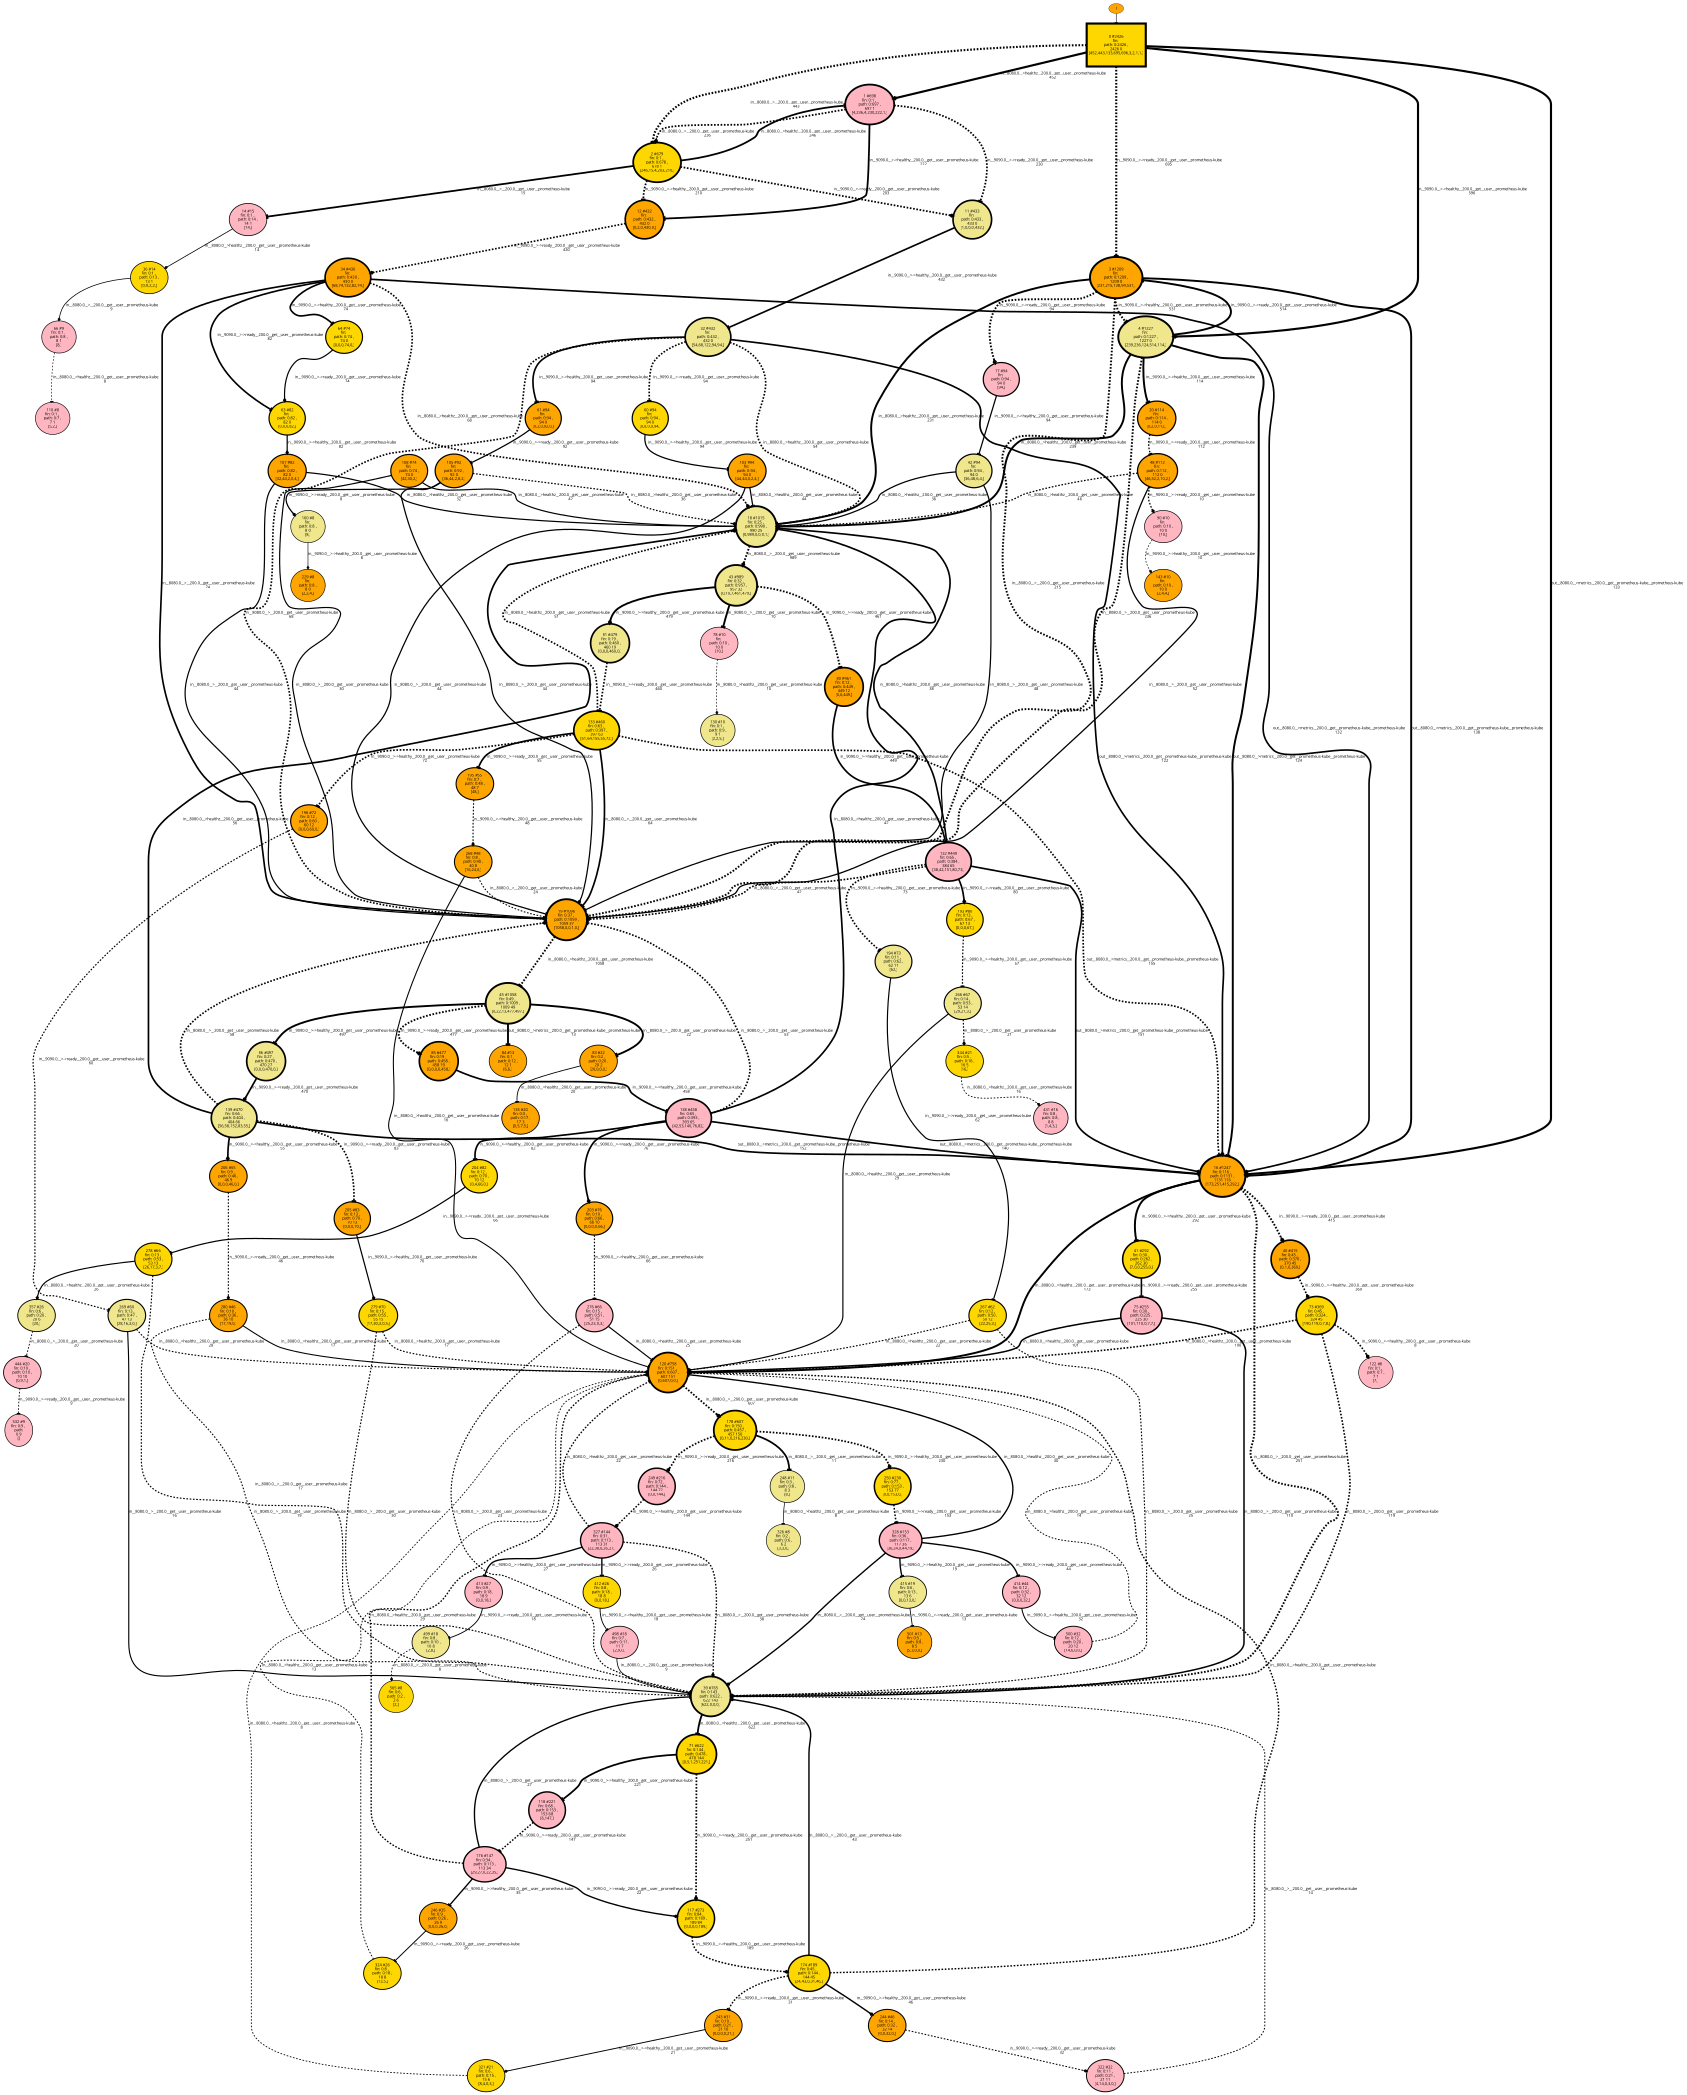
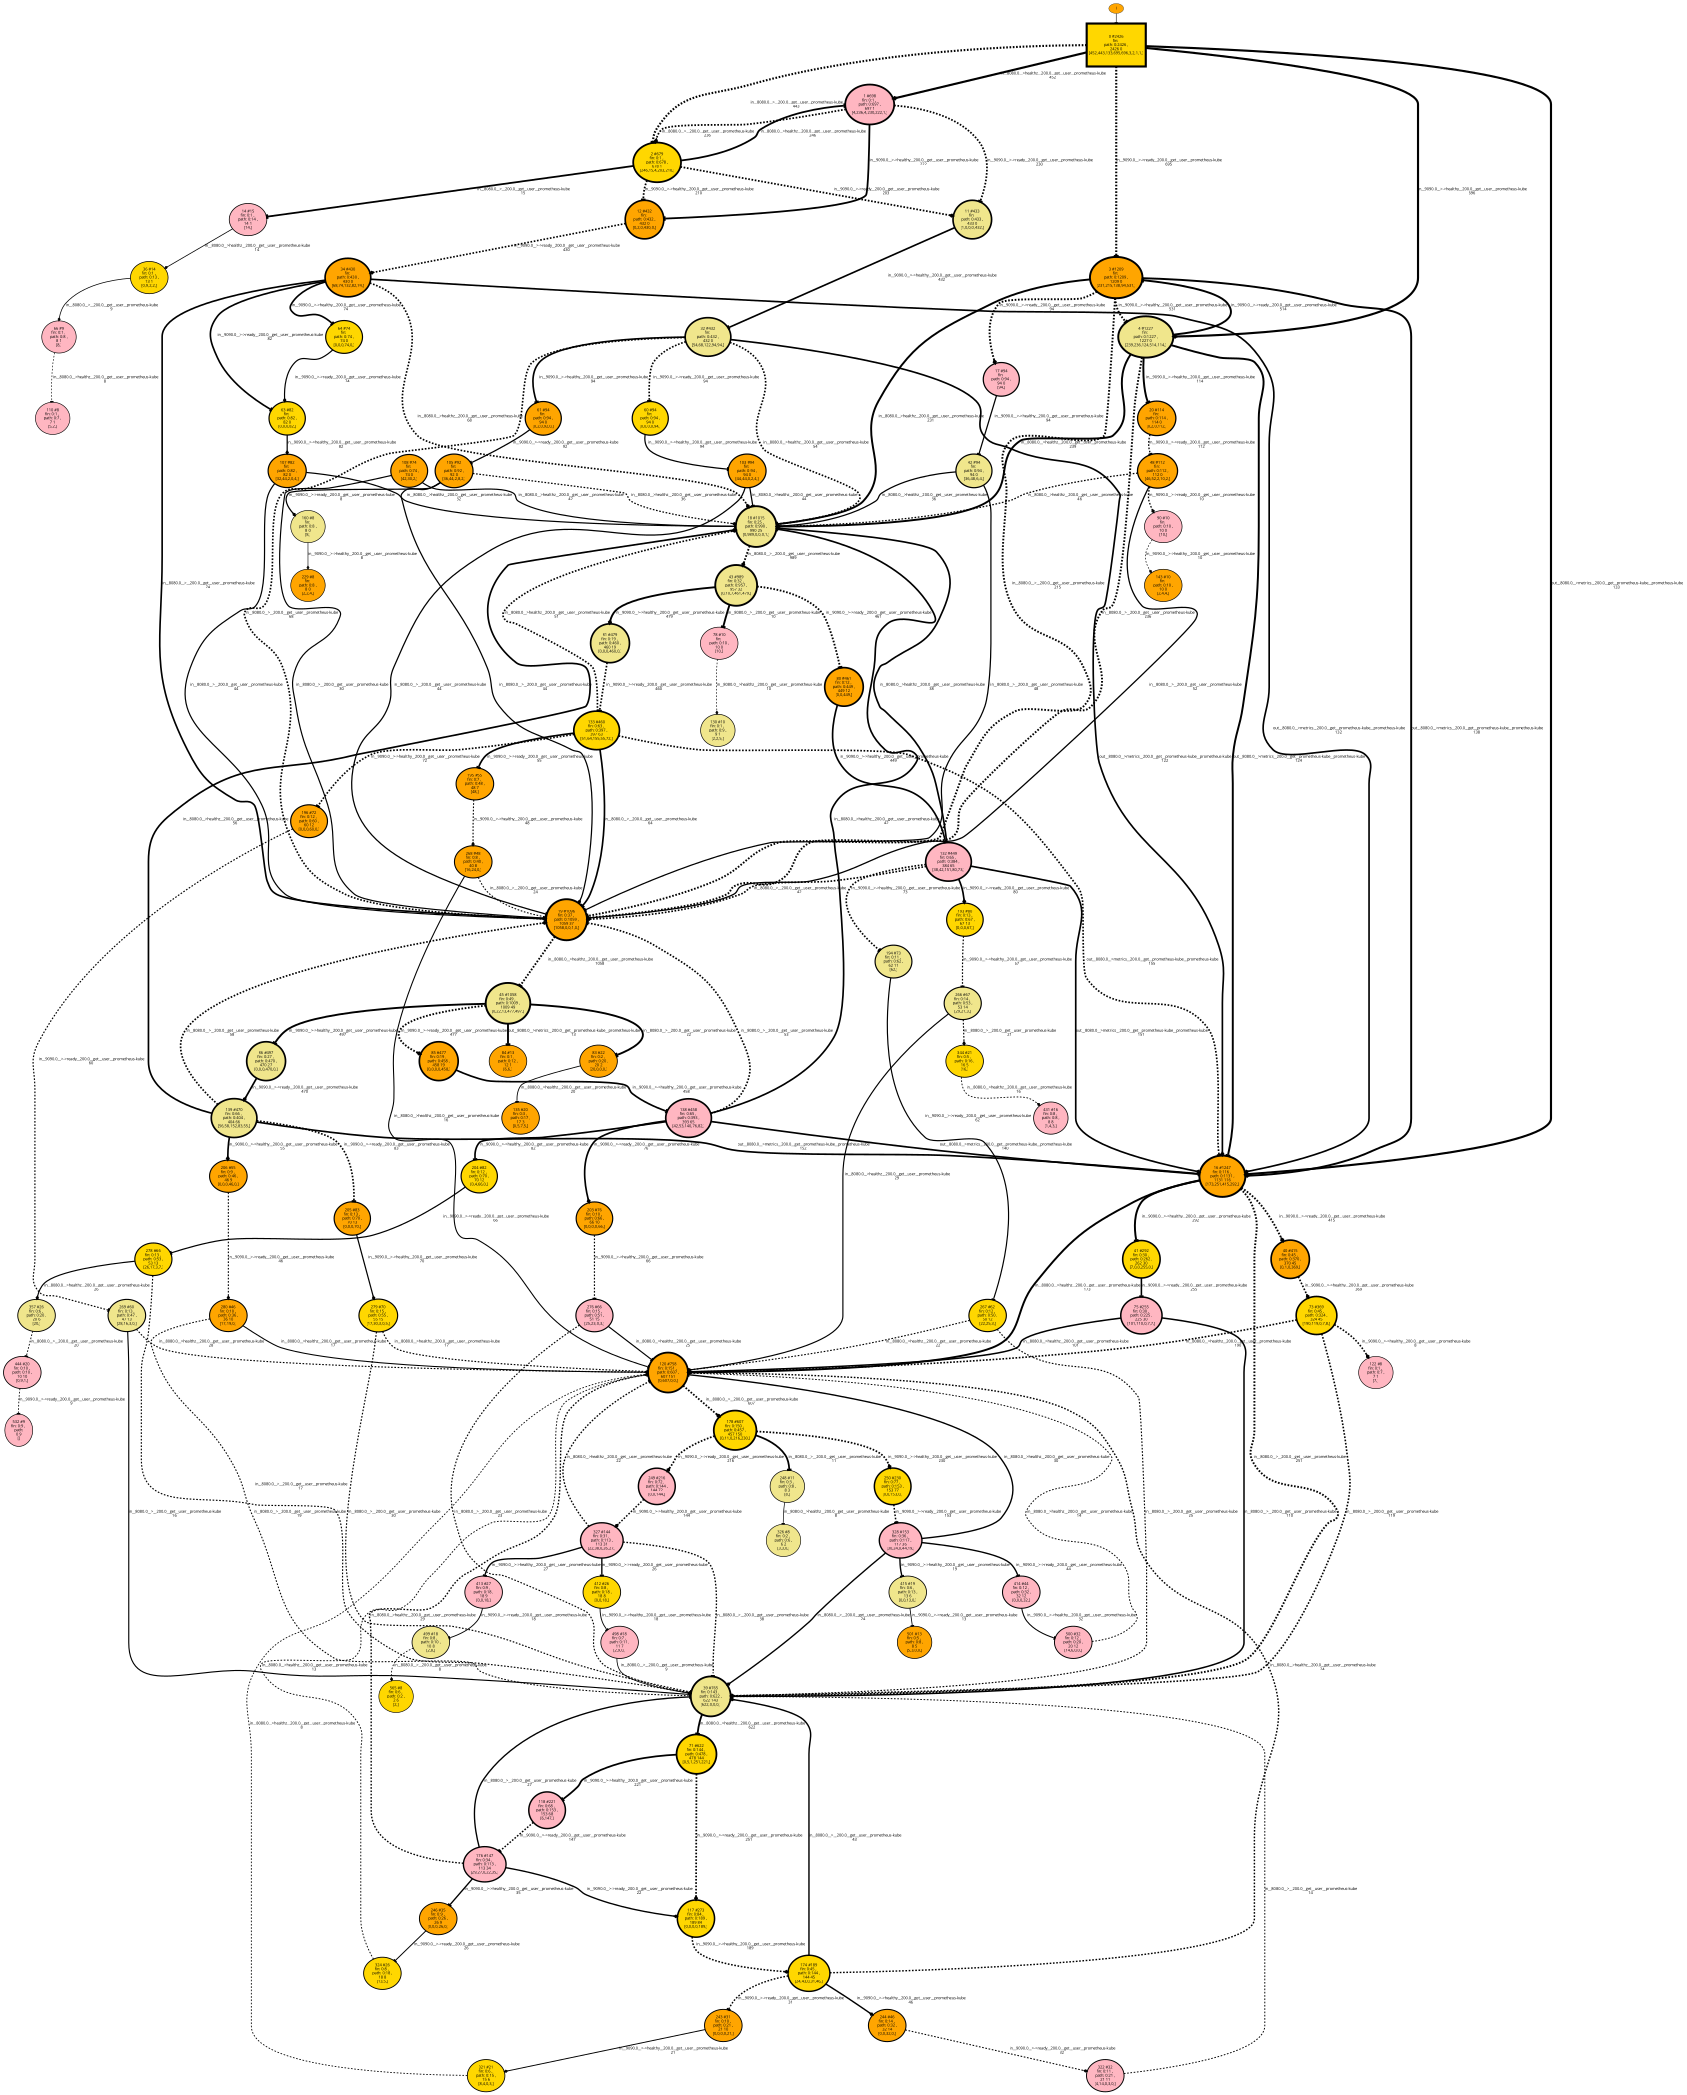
edge "327 #144 fin: 0:31 , path: 0:113 , 113 31 [22,38,0,26,27,]" -> "39 #765 fin: 0:143 , path: 0:622 , 622 143 [622,0,0,0,]": arrowhead diamond -> tee
